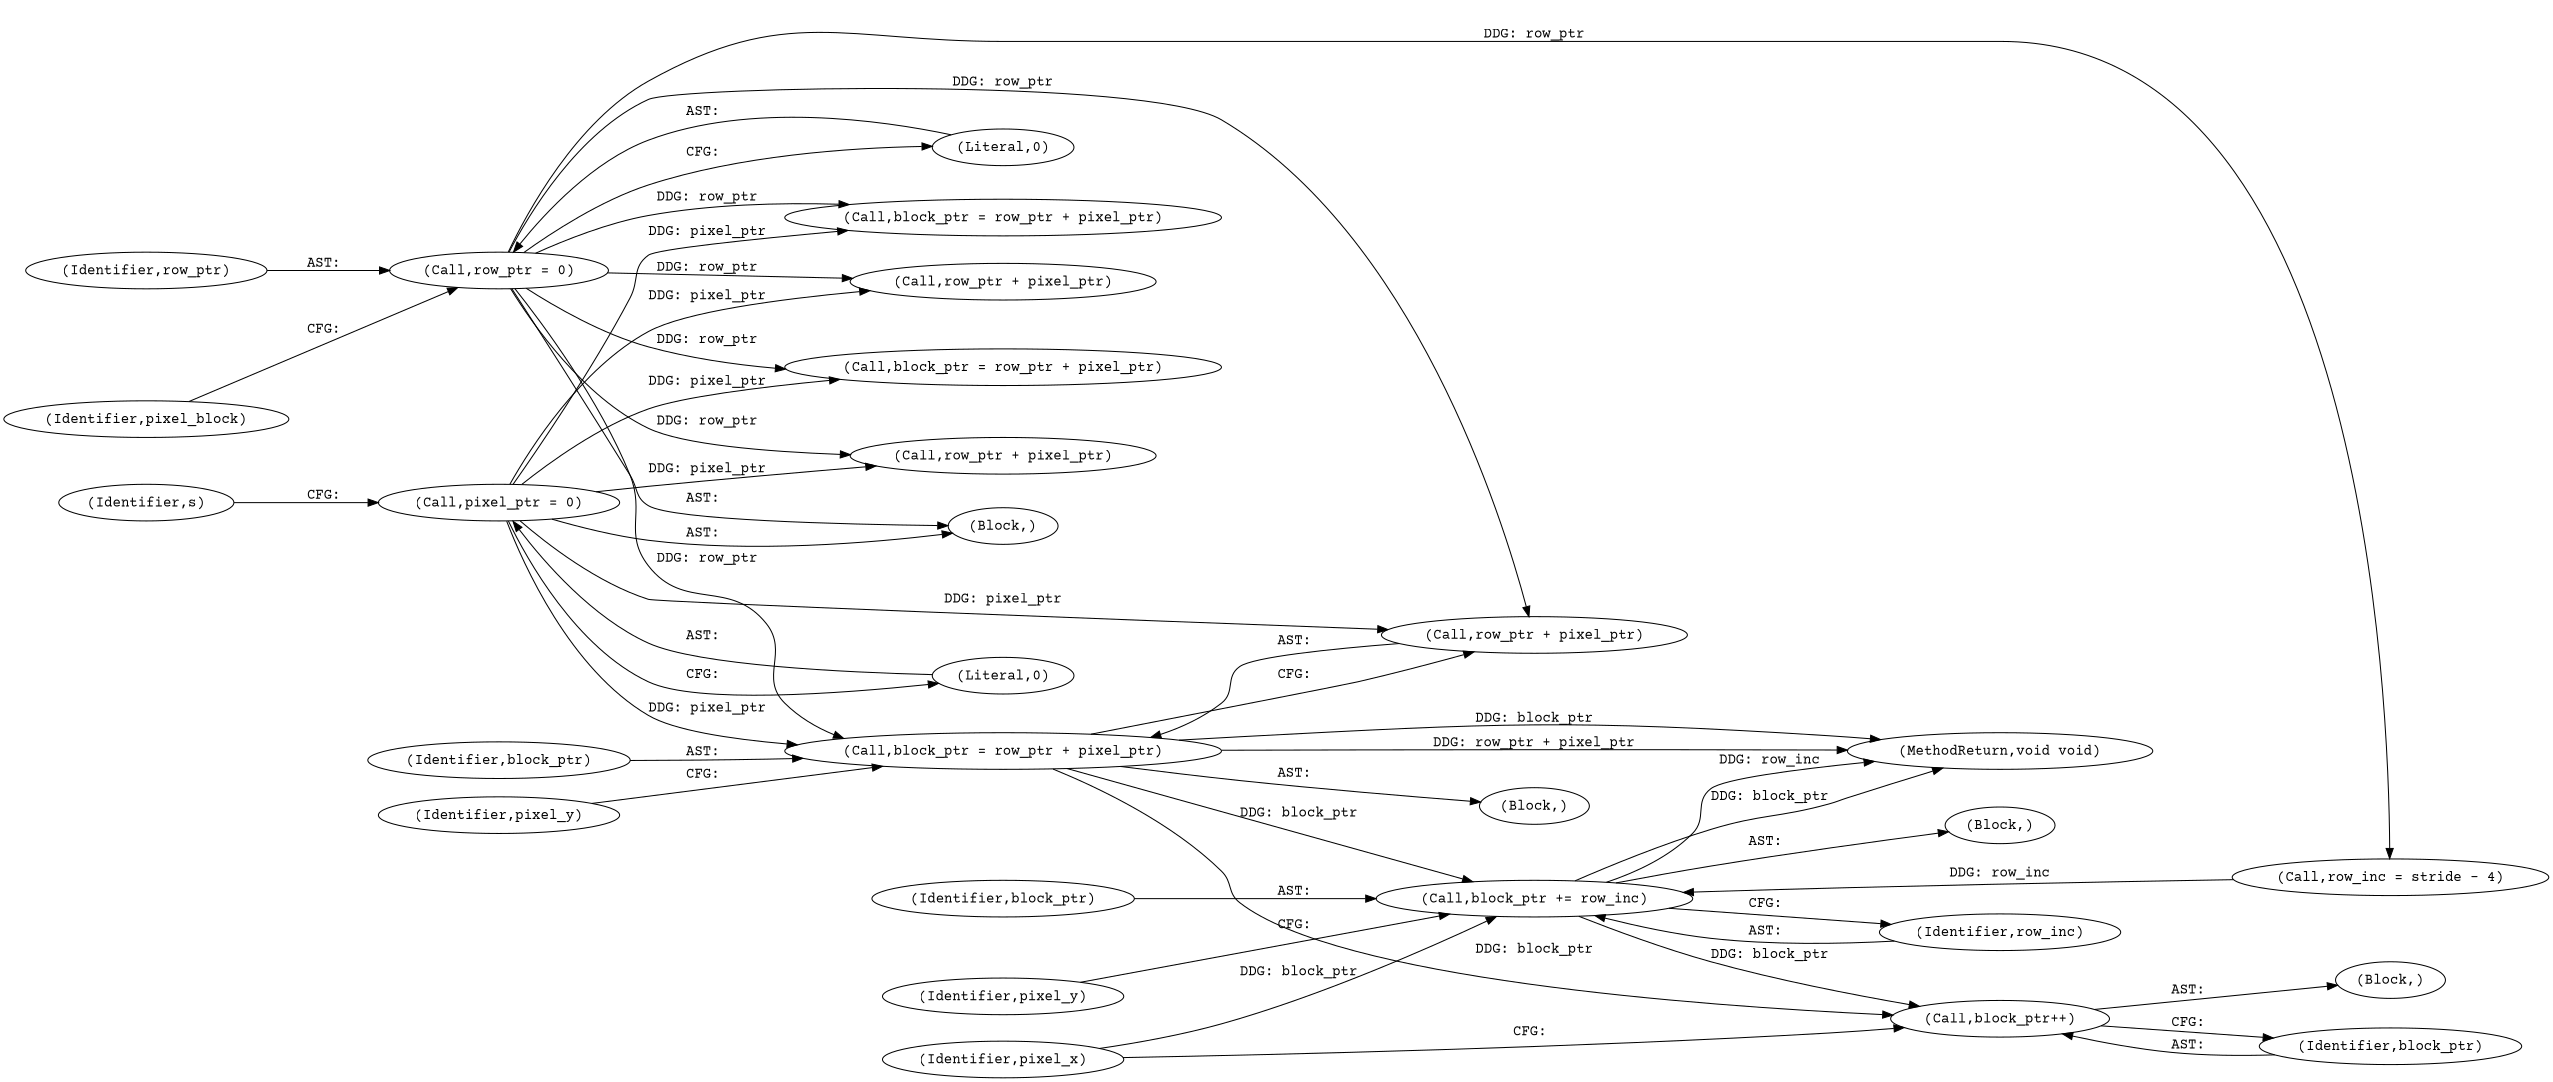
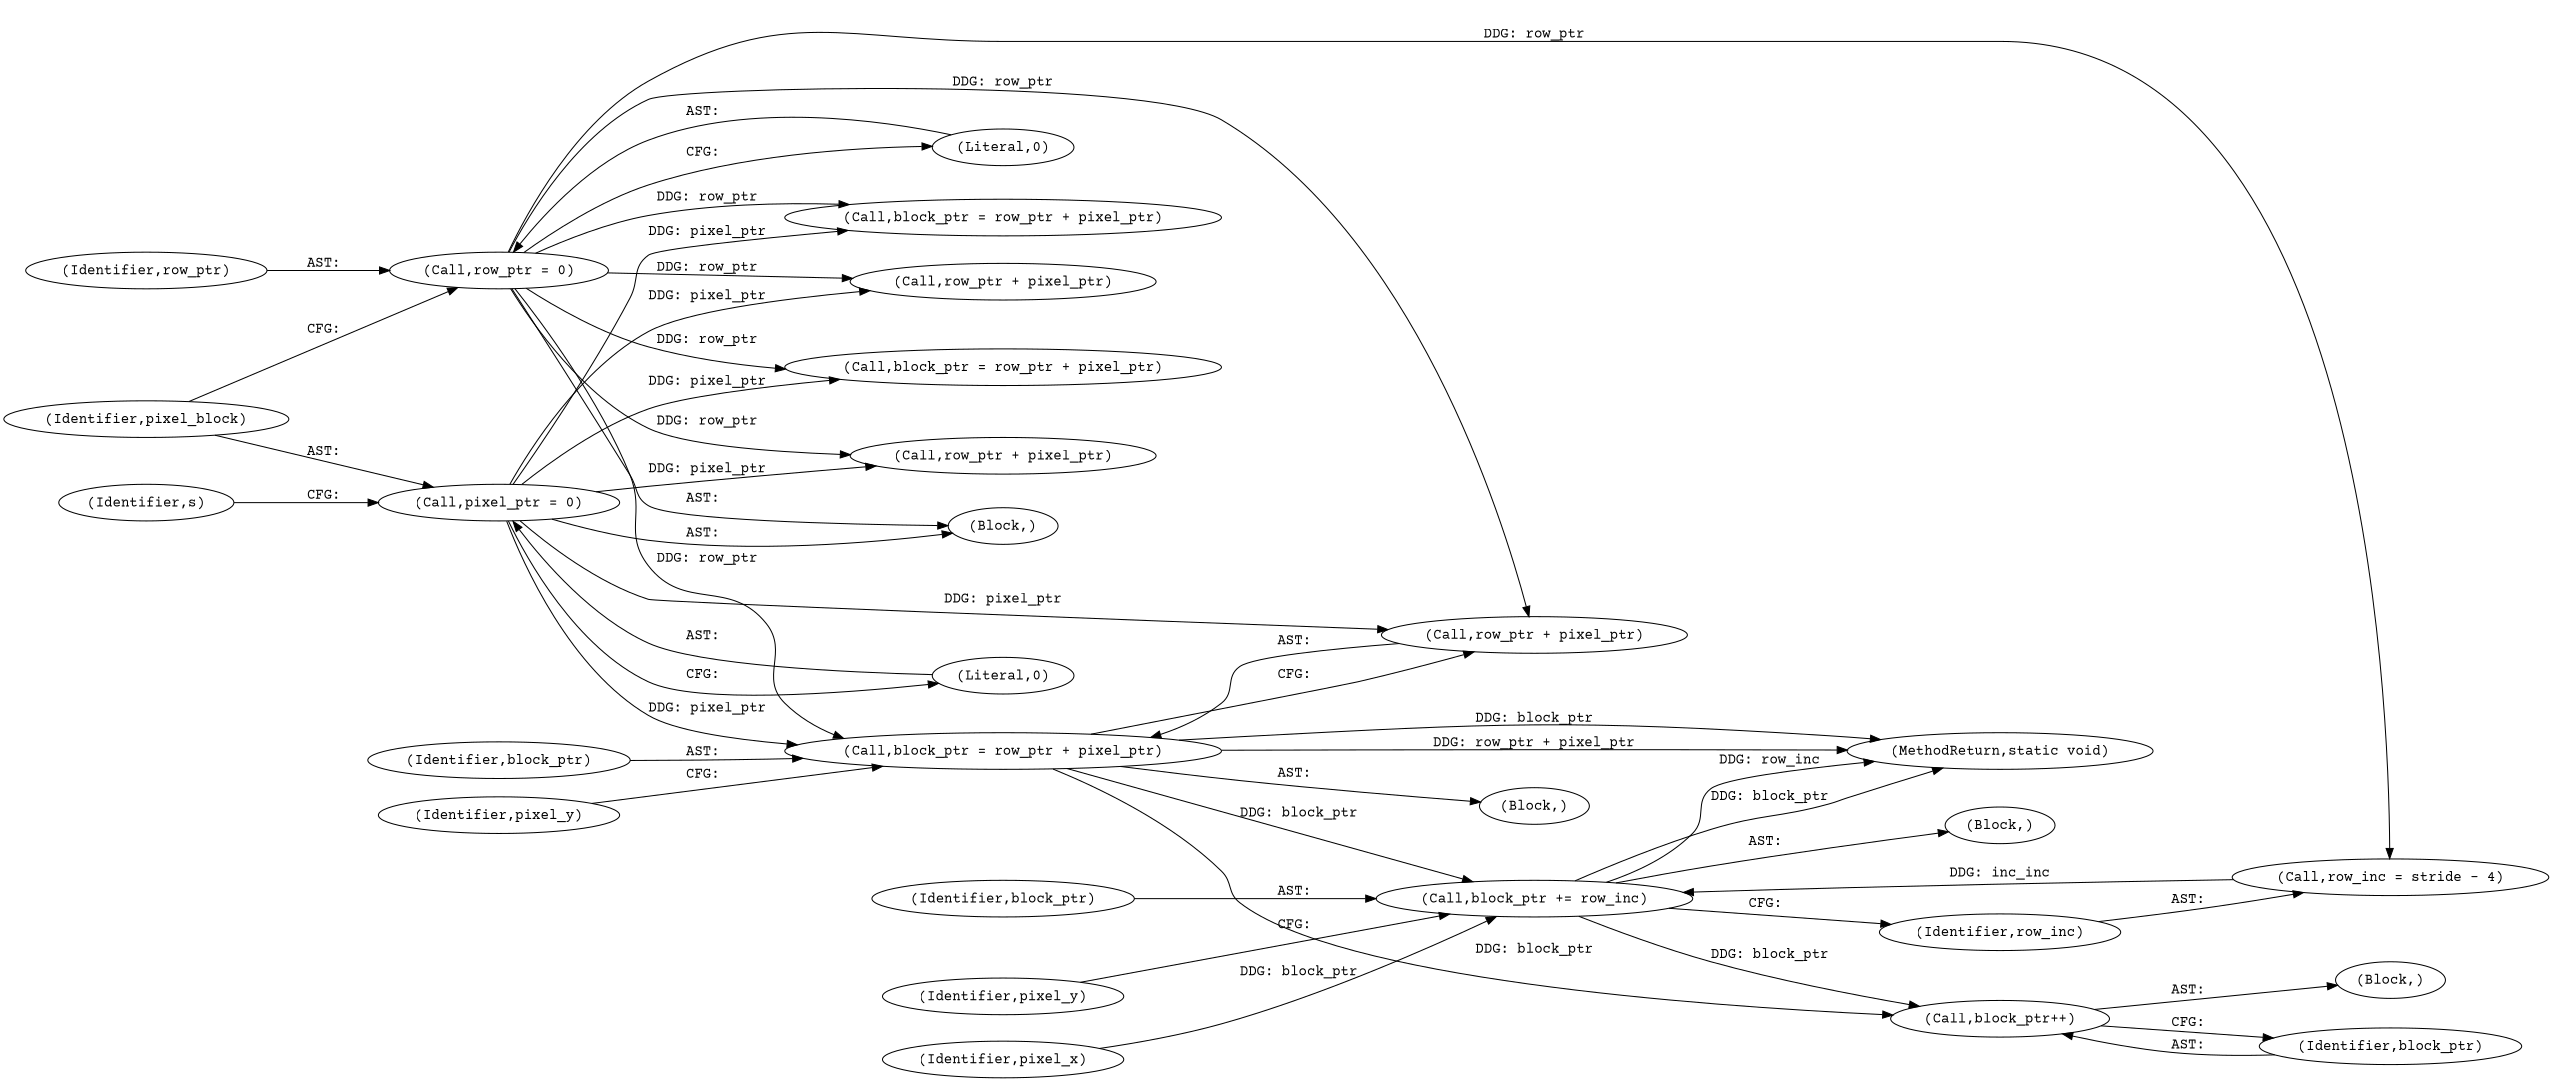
edge "(Identifier,pixel_block)" -> "(Call,pixel_ptr = 0)": added, label "AST:"
node "(MethodReturn,void void)": label "(MethodReturn,void void)" -> "(MethodReturn,static void)"
edge "(Call,row_inc = stride - 4)" -> "(Call,block_ptr += row_inc)": label "DDG: row_inc" -> "DDG: inc_inc"
edge "(Identifier,row_inc)" -> "(Call,block_ptr += row_inc)": now "(Identifier,row_inc)" -> "(Call,row_inc = stride - 4)"
edge "(Identifier,pixel_x)" -> "(Call,block_ptr++)": removed, label "CFG:"
